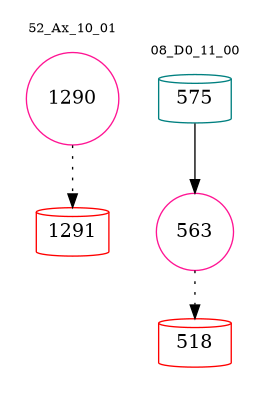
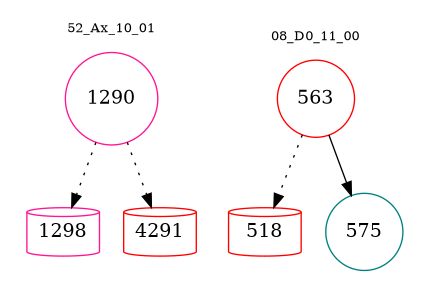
node "575": shape cylinder -> circle
edge "575" -> "563": reversed
node "1298": added
node "1291": label "1291" -> "4291"
node "563": color deeppink -> red
